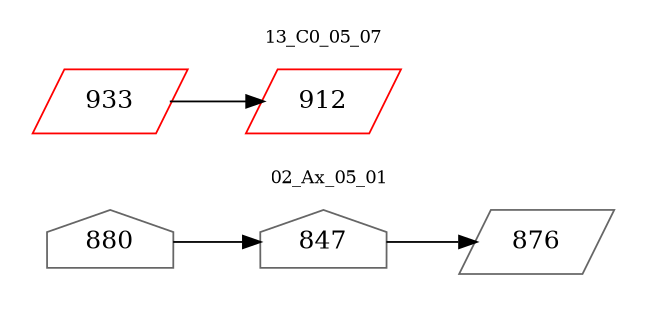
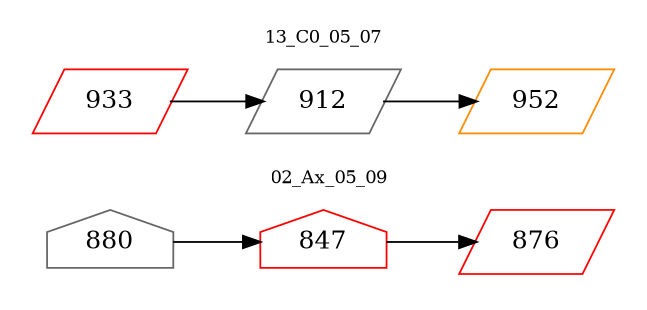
node "912": color red -> gray40
node "952": added
cluster "02_Ax_05_01": label "02_Ax_05_01" -> "02_Ax_05_09"
node "847": color gray40 -> red
node "876": color gray40 -> red
